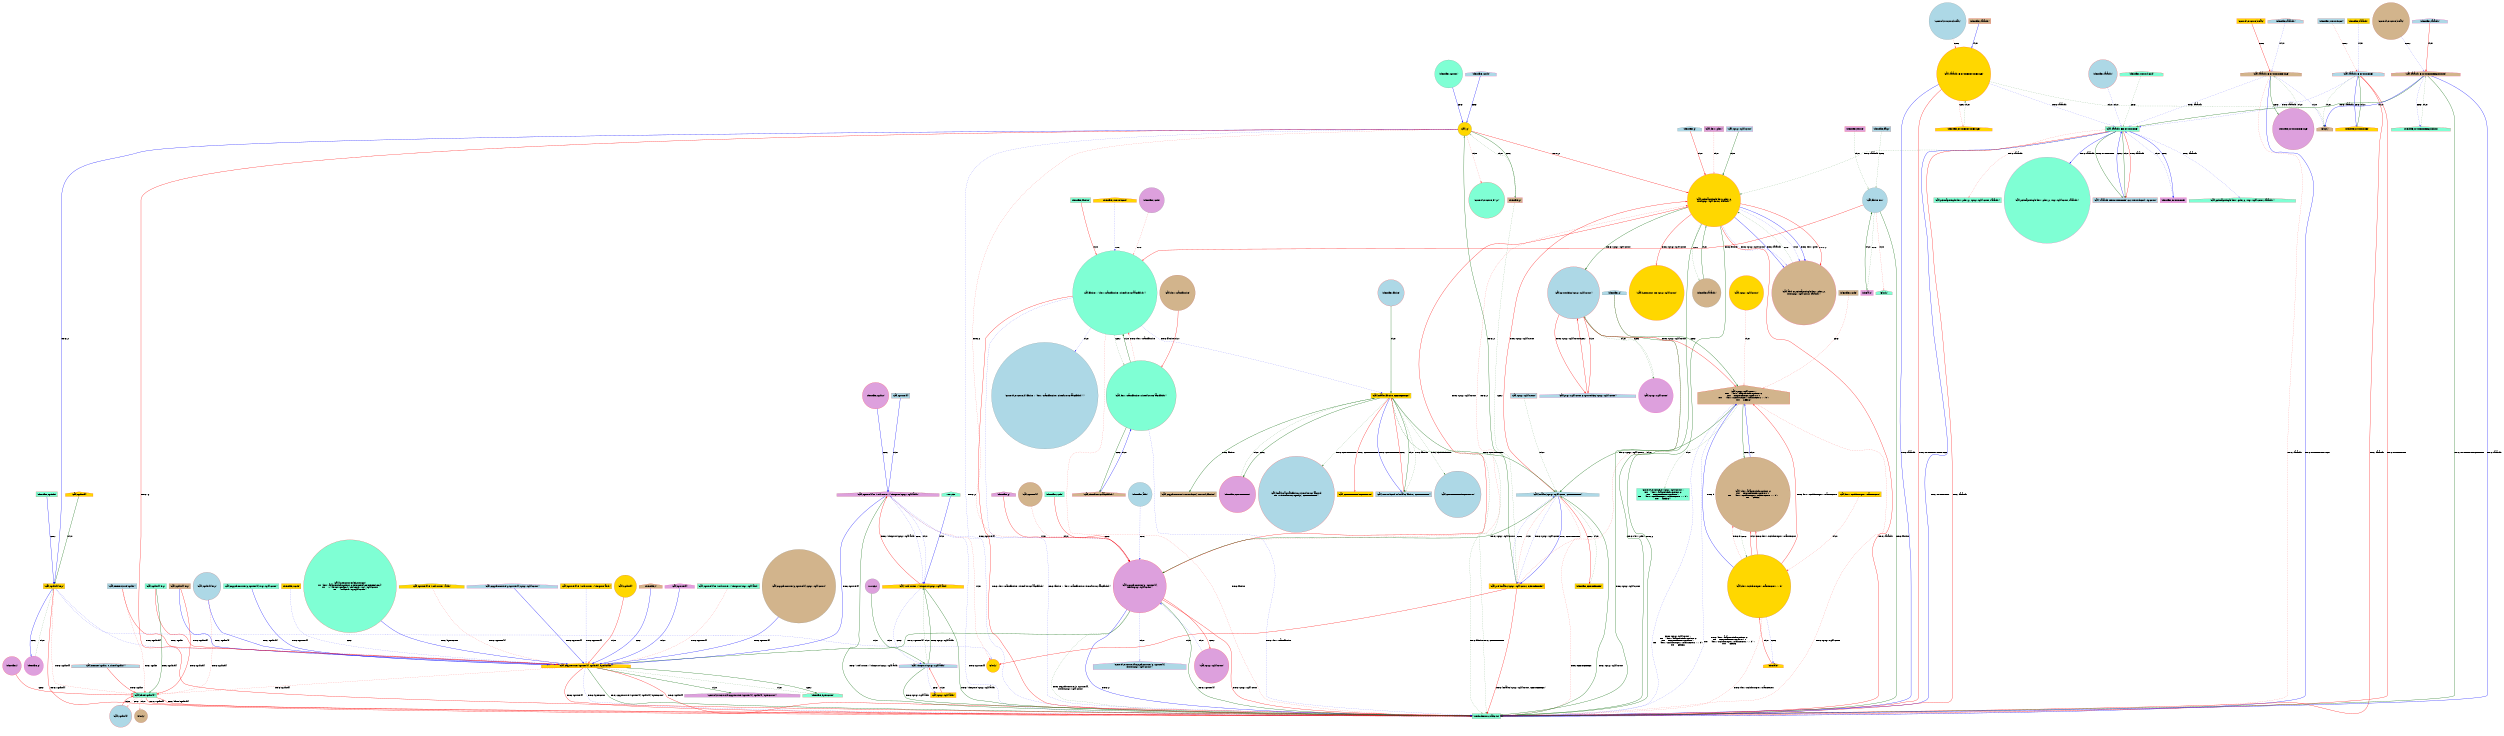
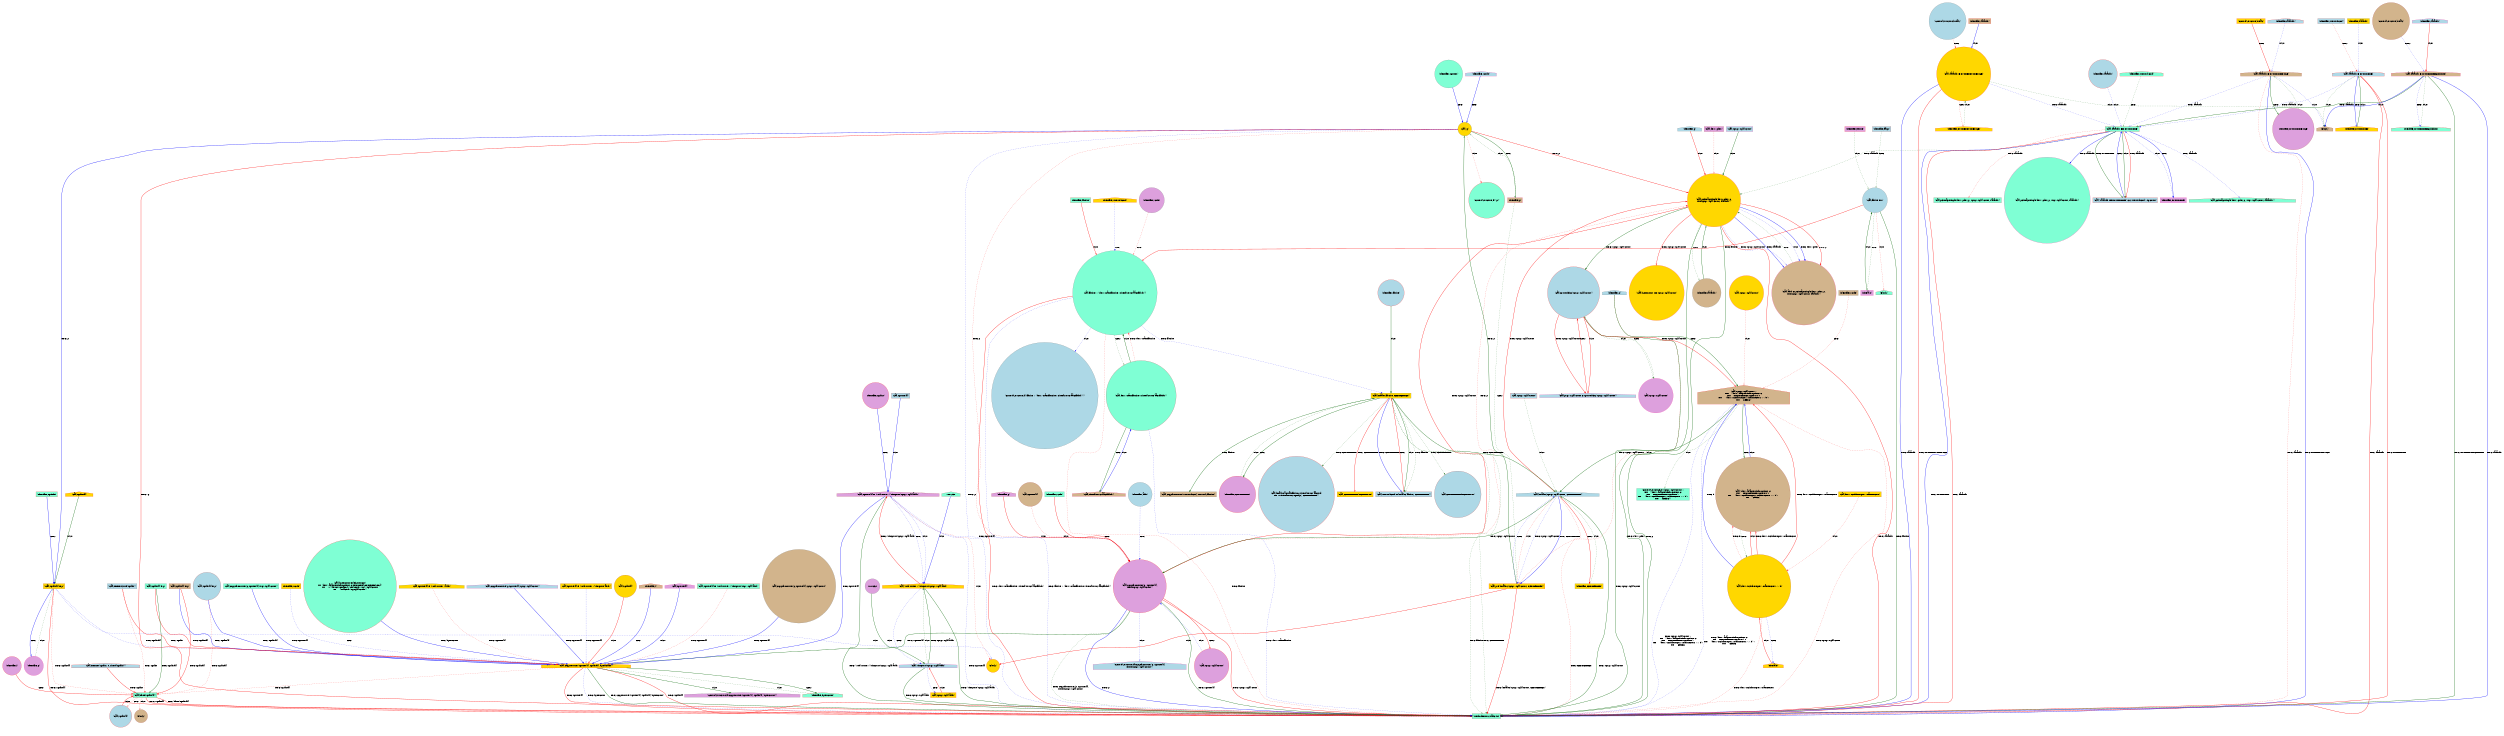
node "(Call,dev->max_fib_size)": removed
